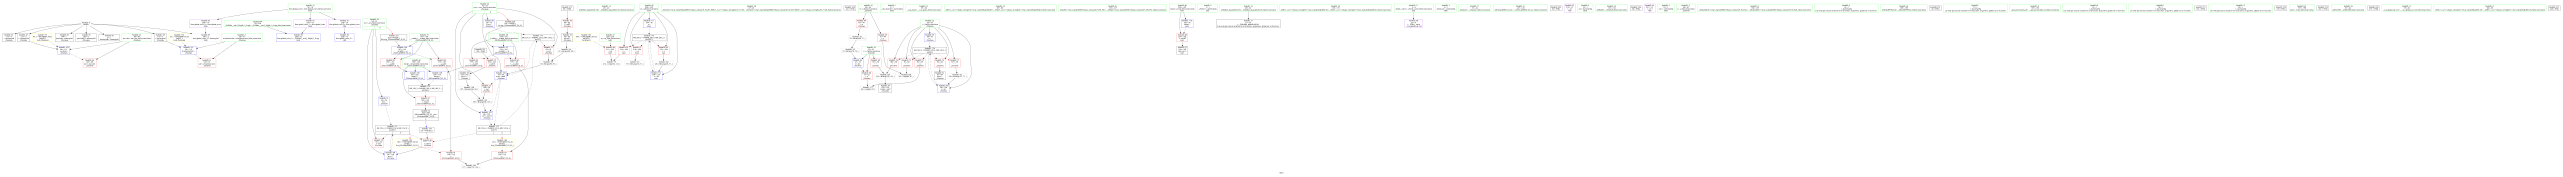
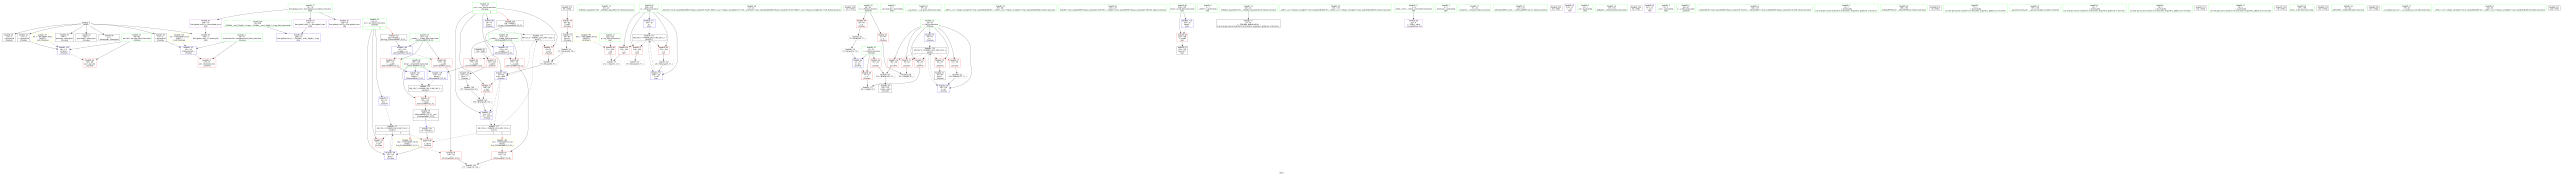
node "NodeID: 93": removed
